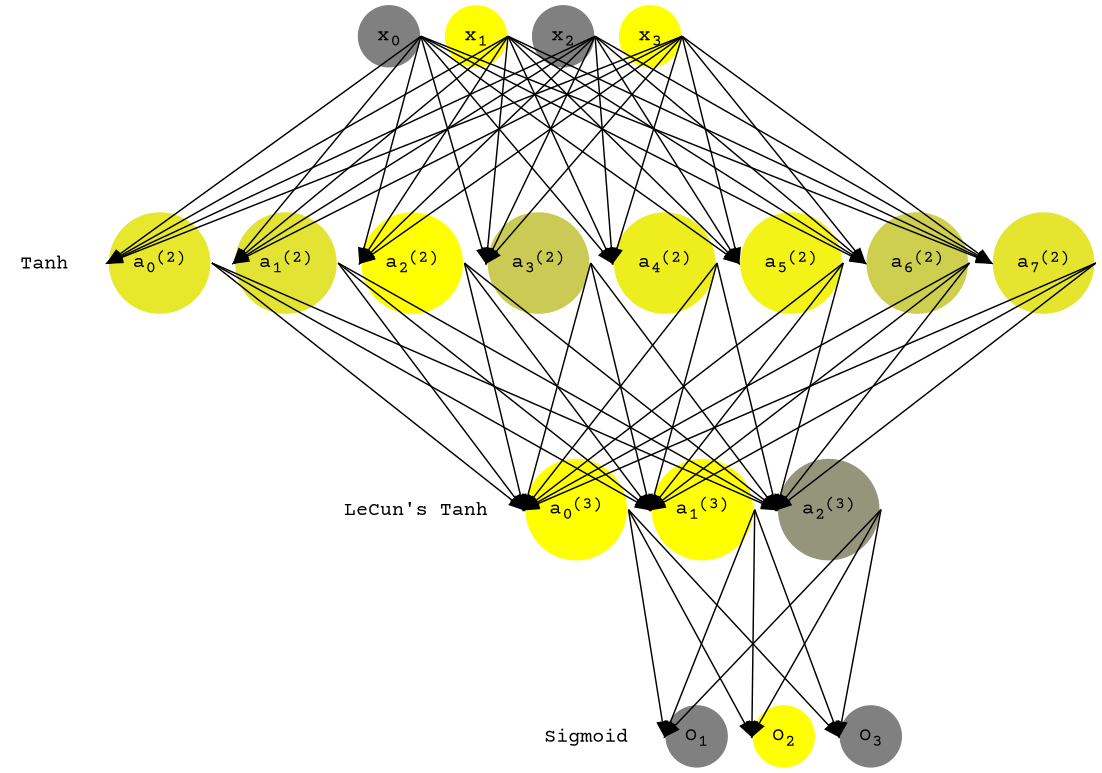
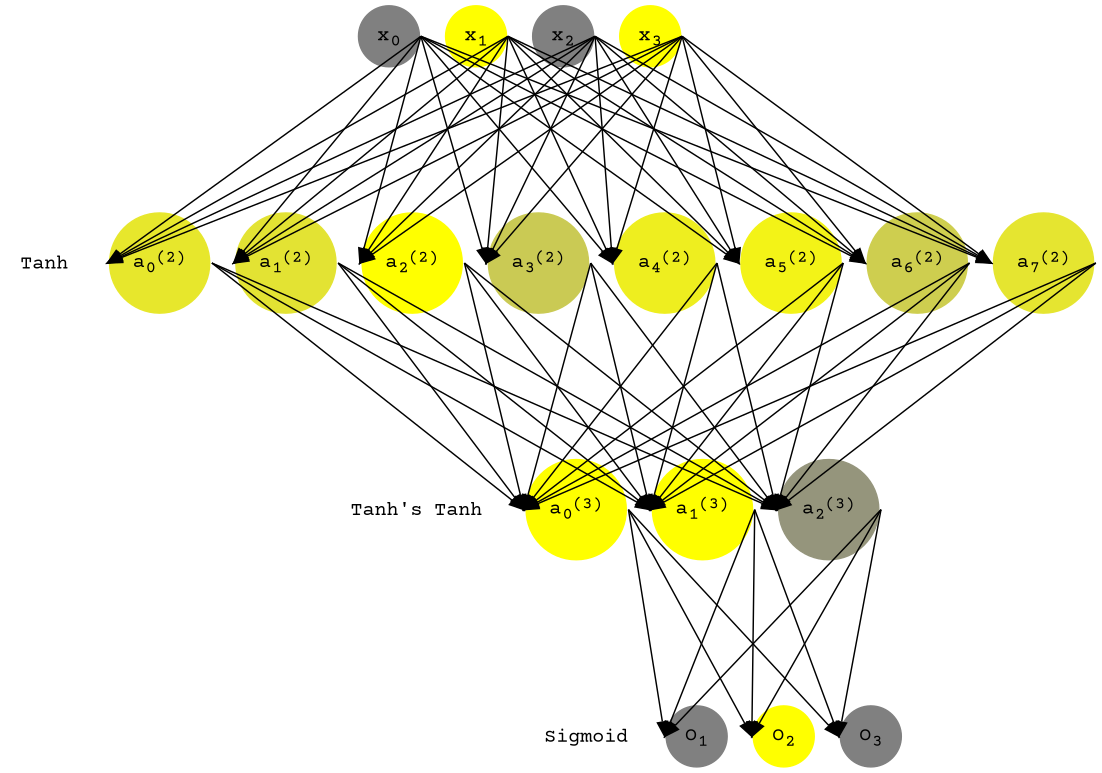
node "LeCun's Tanh": label "LeCun's Tanh" -> "Tanh's Tanh"
